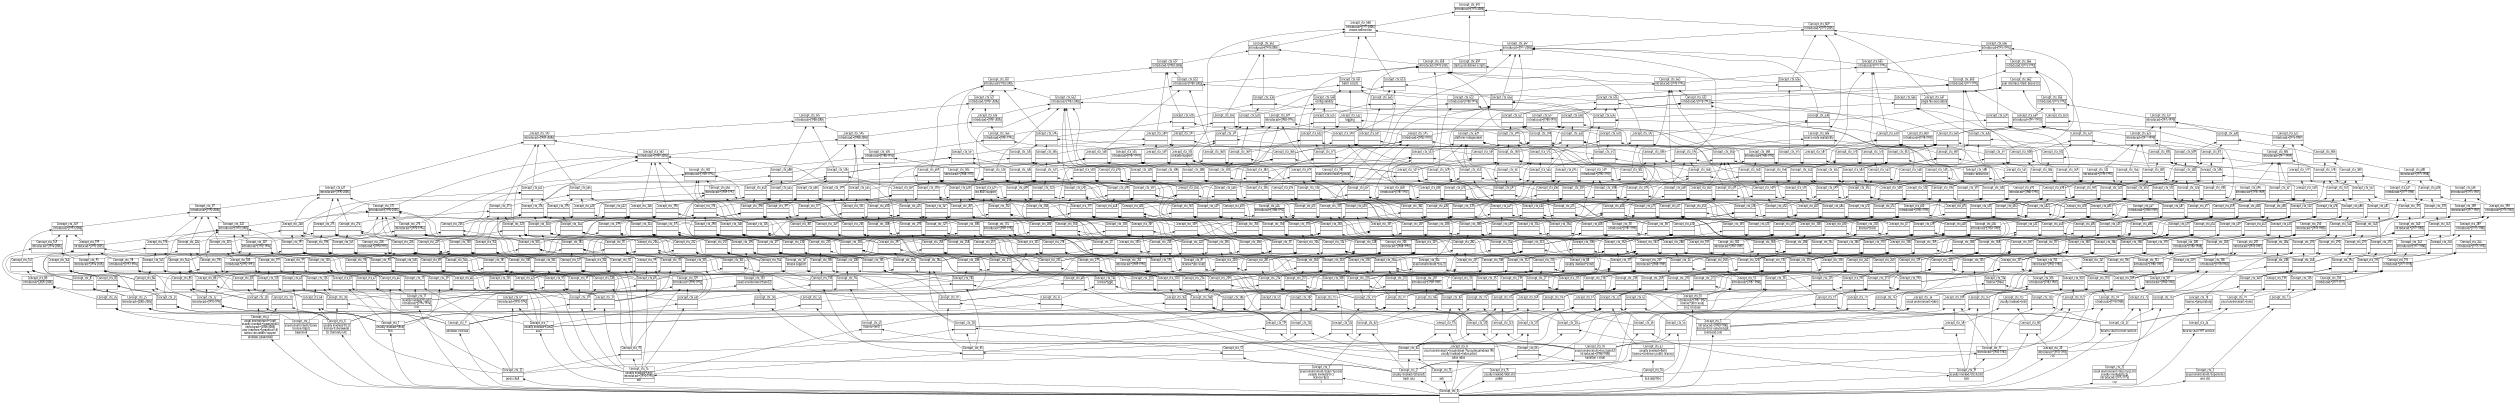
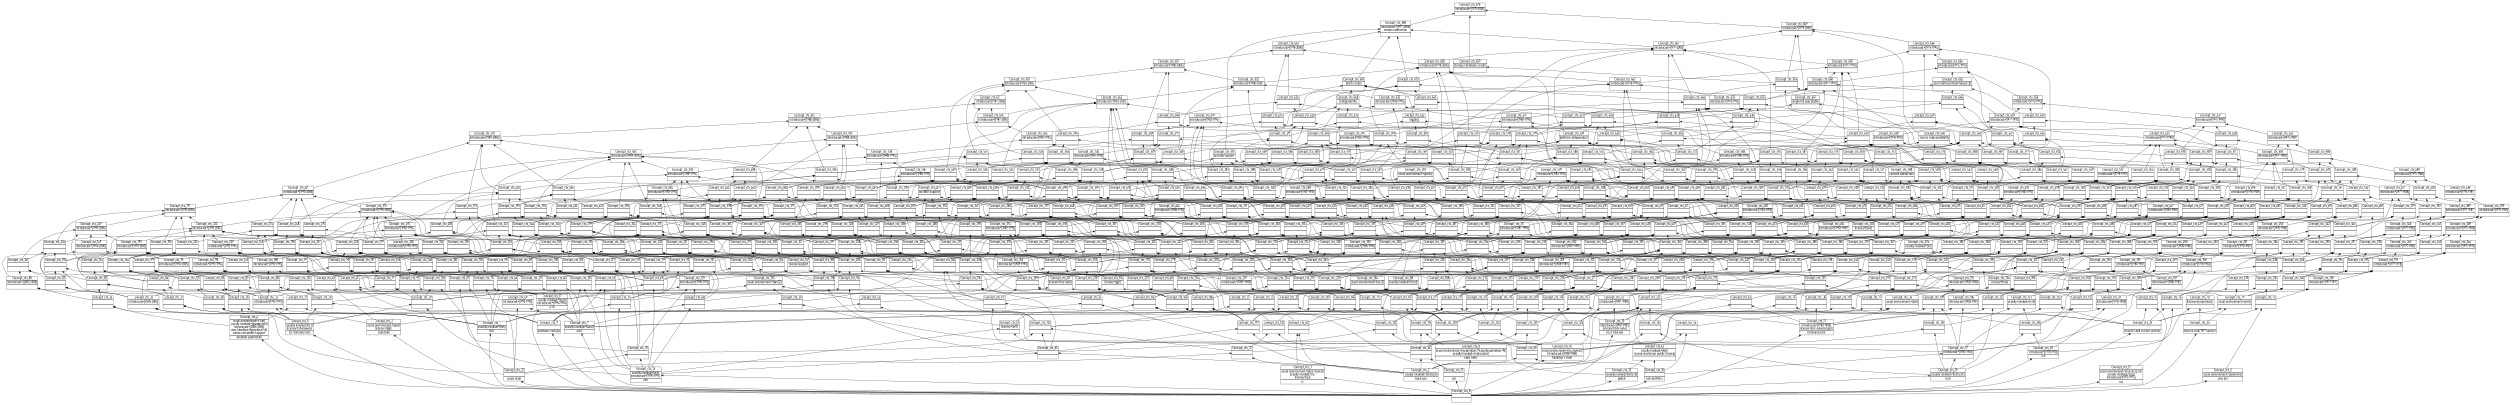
node "Concept_ctx_294": added
